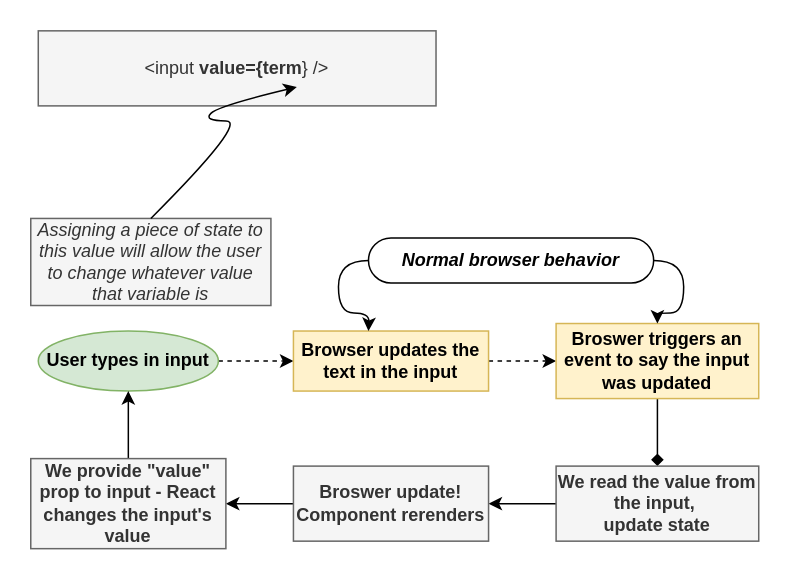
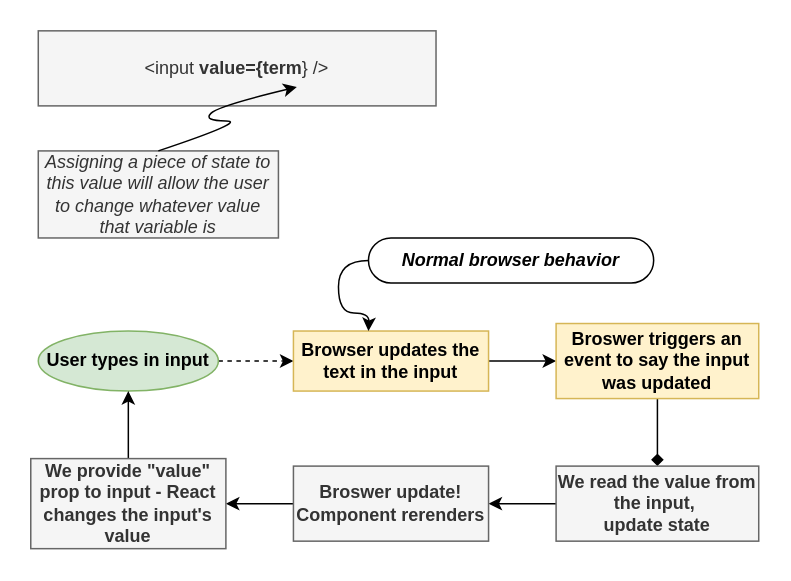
node "Assigning a piece of state to this value will allow the user to change whatever value that variable is": moved (151, 262) -> (158, 194)
edge "Normal browser behavior" -> "Broswer triggers an event to say the input was updated": removed
edge "Browser updates the text in the input" -> "Broswer triggers an event to say the input was updated": style dashed -> solid
